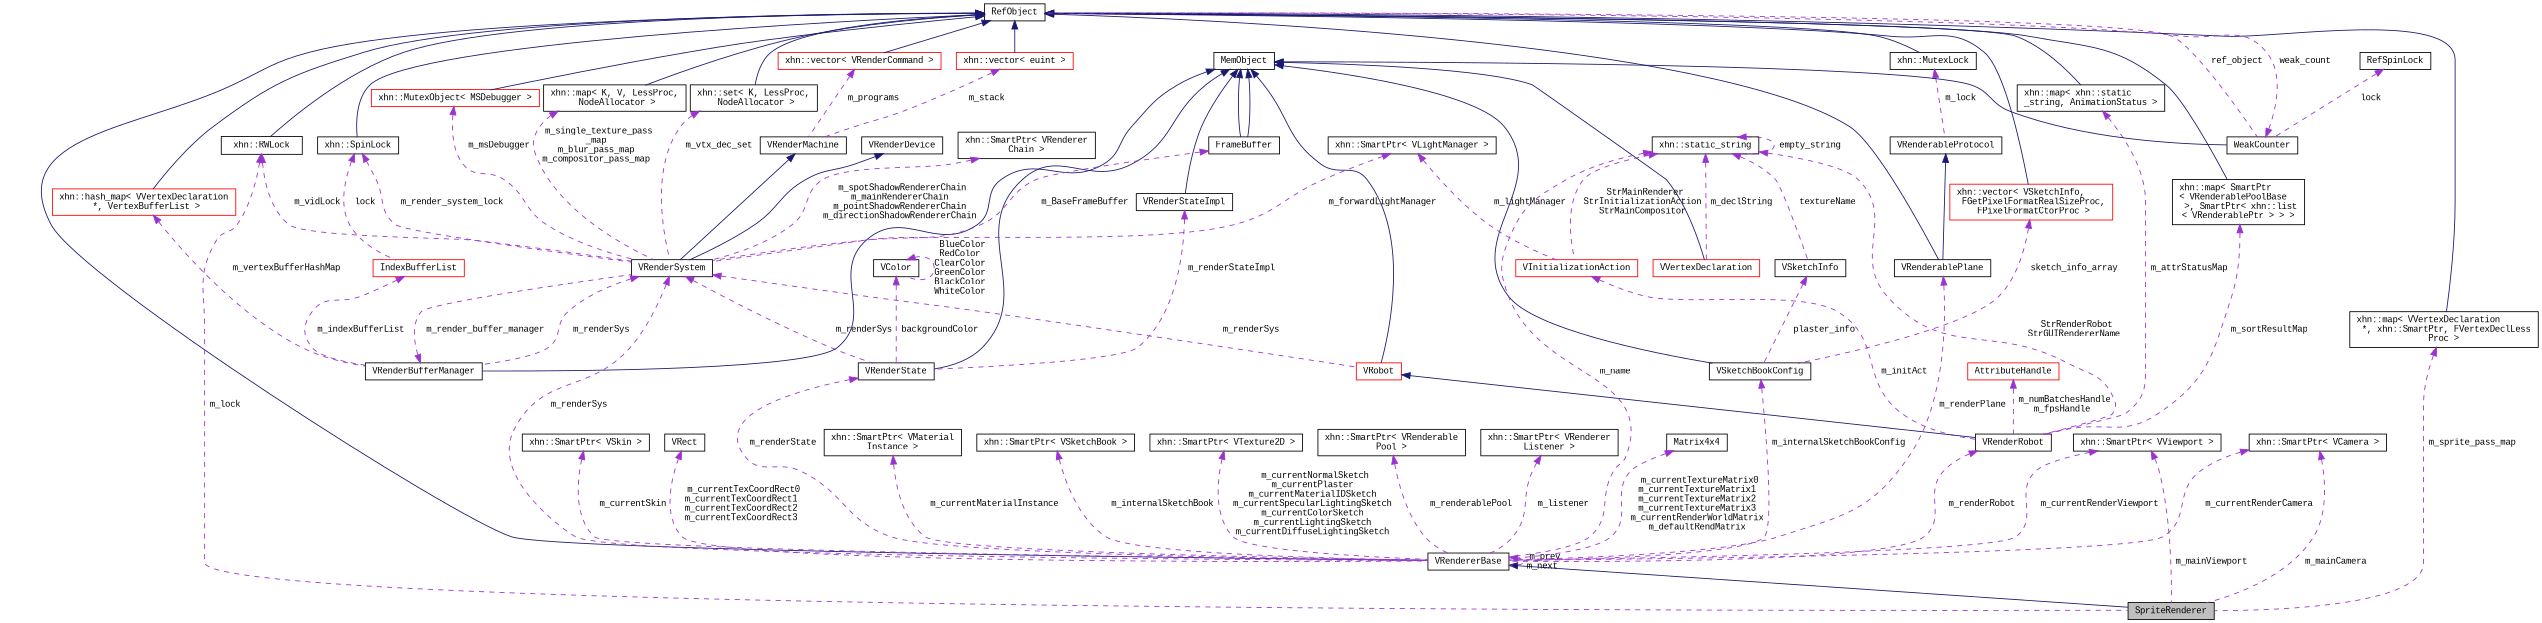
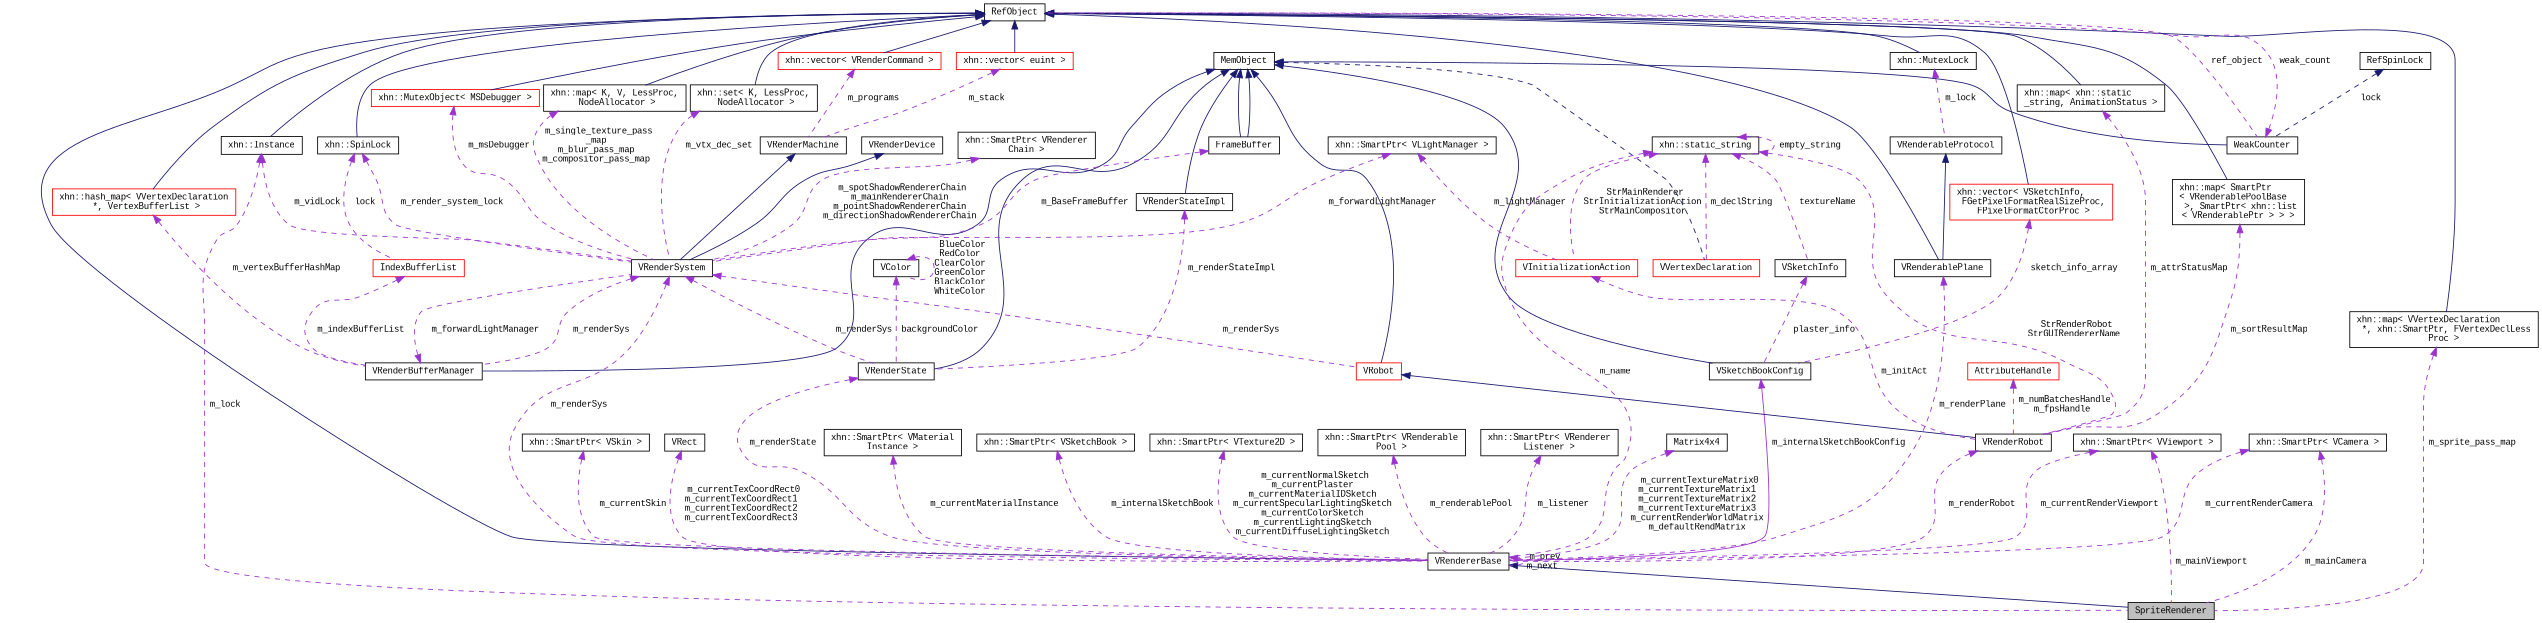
edge "VVertexDeclaration" -> "MemObject": style solid -> dashed
edge "WeakCounter" -> "RefSpinLock": color darkorchid3 -> midnightblue
node "xhn::RWLock": label "xhn::RWLock" -> "xhn::Instance"
edge "VRenderSystem" -> "VRenderBufferManager": label " m_render_buffer_manager" -> " m_forwardLightManager"
edge "VRendererBase" -> "VSketchBookConfig": style dashed -> solid
